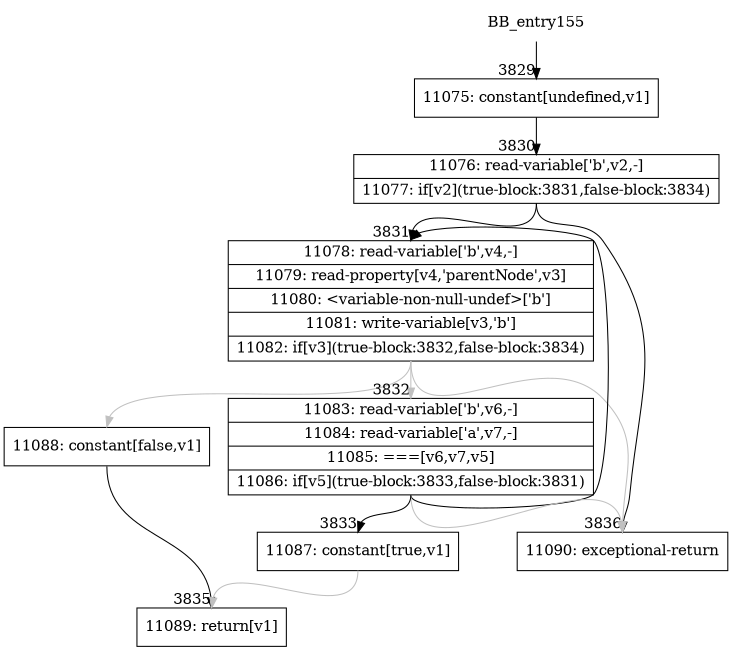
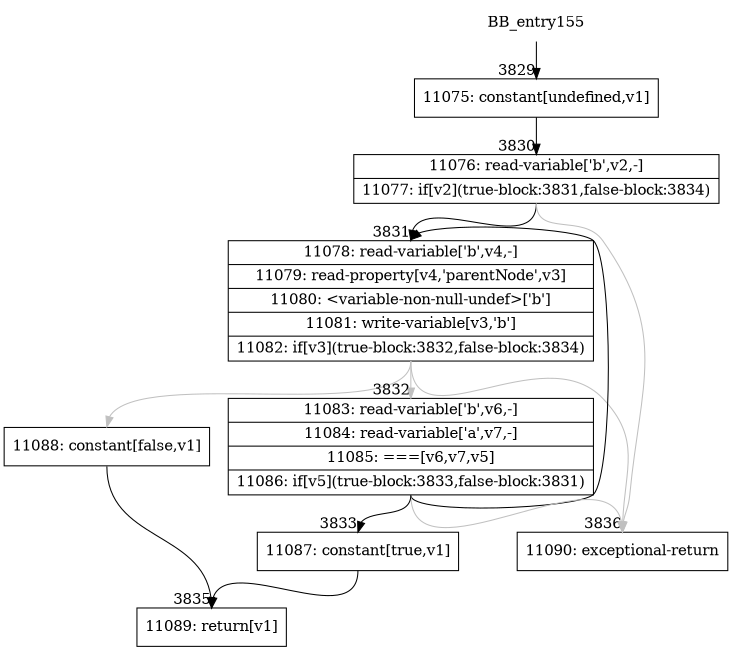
edge "11076: read-variable['b',v2,-]" -> "11090: exceptional-return": color black -> gray
edge "11087: constant[true,v1]" -> "11089: return[v1]": color gray -> black
